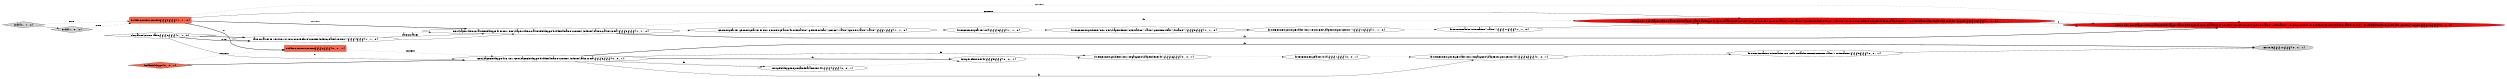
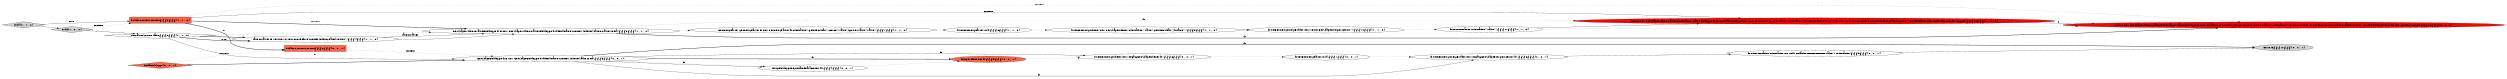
edge "build['0', '1', '0']" -> "BuilderContext context@@@2@@@['1', '1', '0']": style dotted -> solid
edge "build['1', '0', '0']" -> "BuilderContext context@@@2@@@['1', '1', '0']": label "true" -> "context"
edge "build['1', '0', '0']" -> "docValuesSet == false@@@3@@@['1', '1', '0']": added
node "setupPrefixTrees(ft)@@@5@@@['0', '0', '1']": fillcolor white -> tomato
